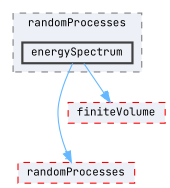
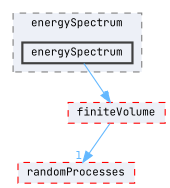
cluster "randomProcesses": label "randomProcesses" -> "energySpectrum"
edge "energySpectrum" -> "randomProcesses": now "finiteVolume" -> "randomProcesses"
